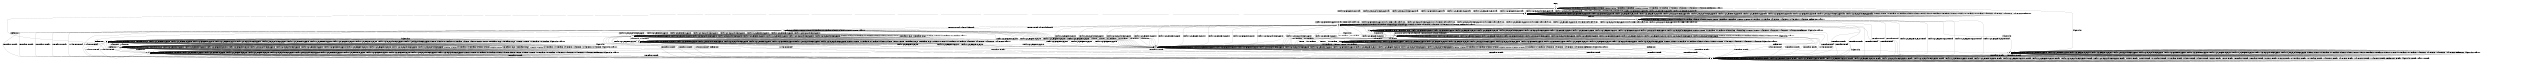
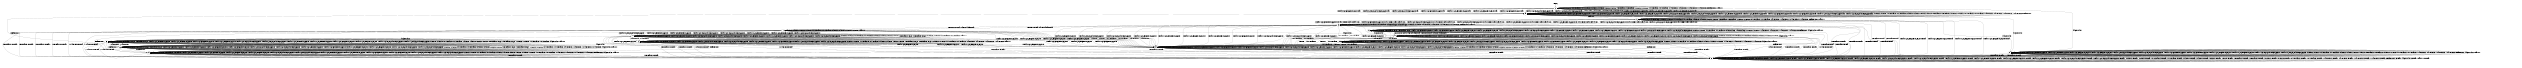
edge "s15" -> "s1": now "s3" -> "s1"
